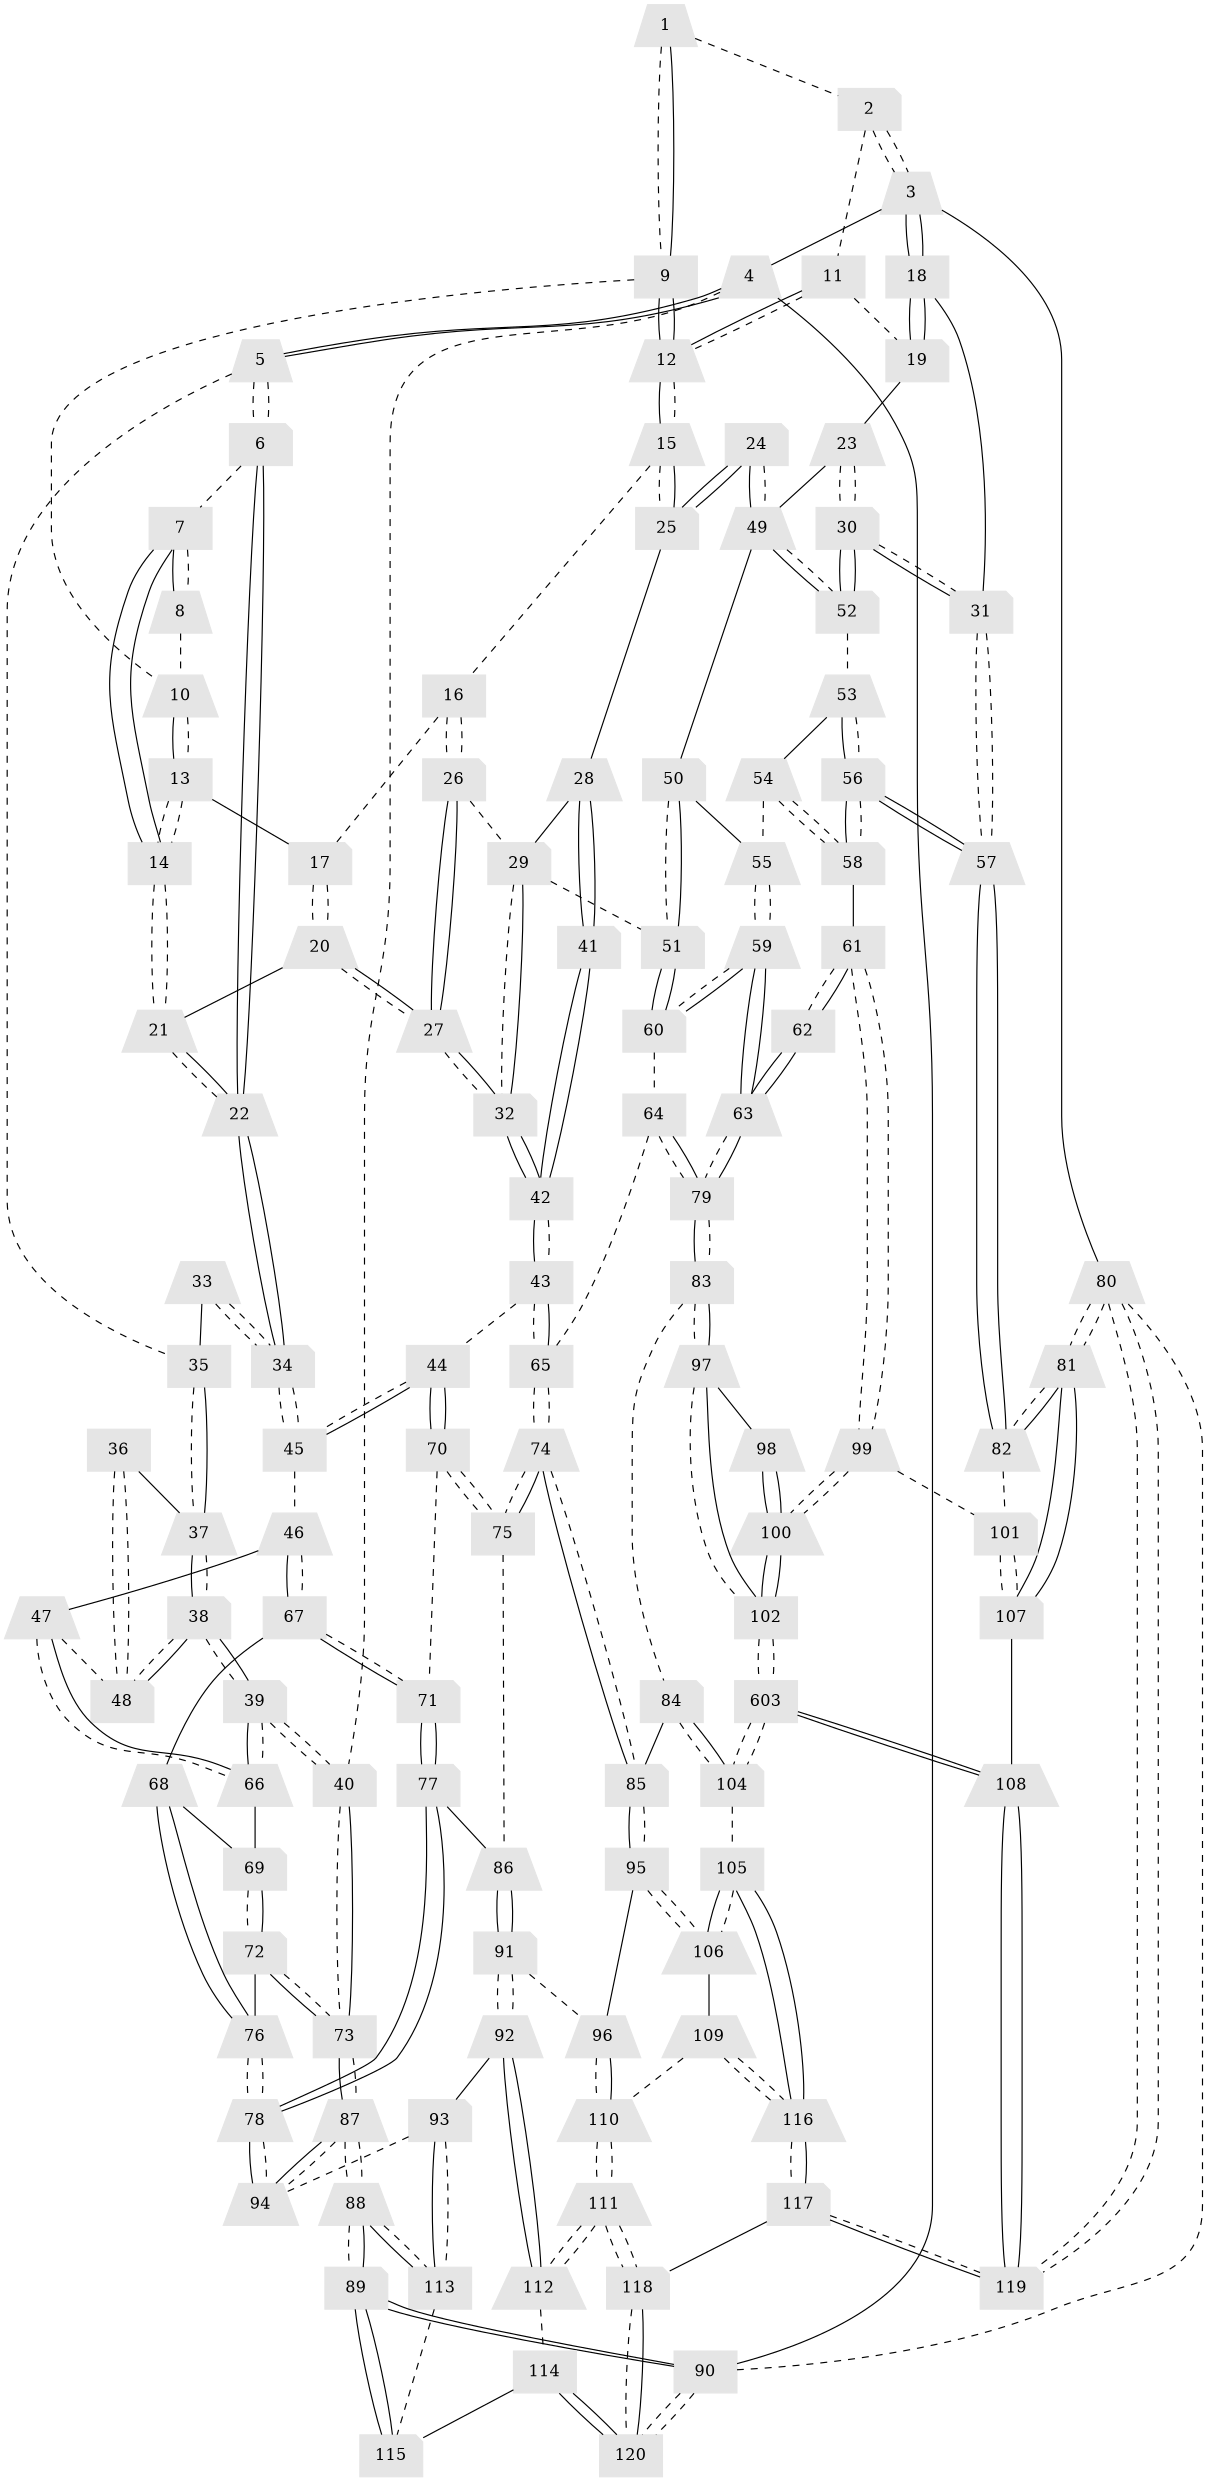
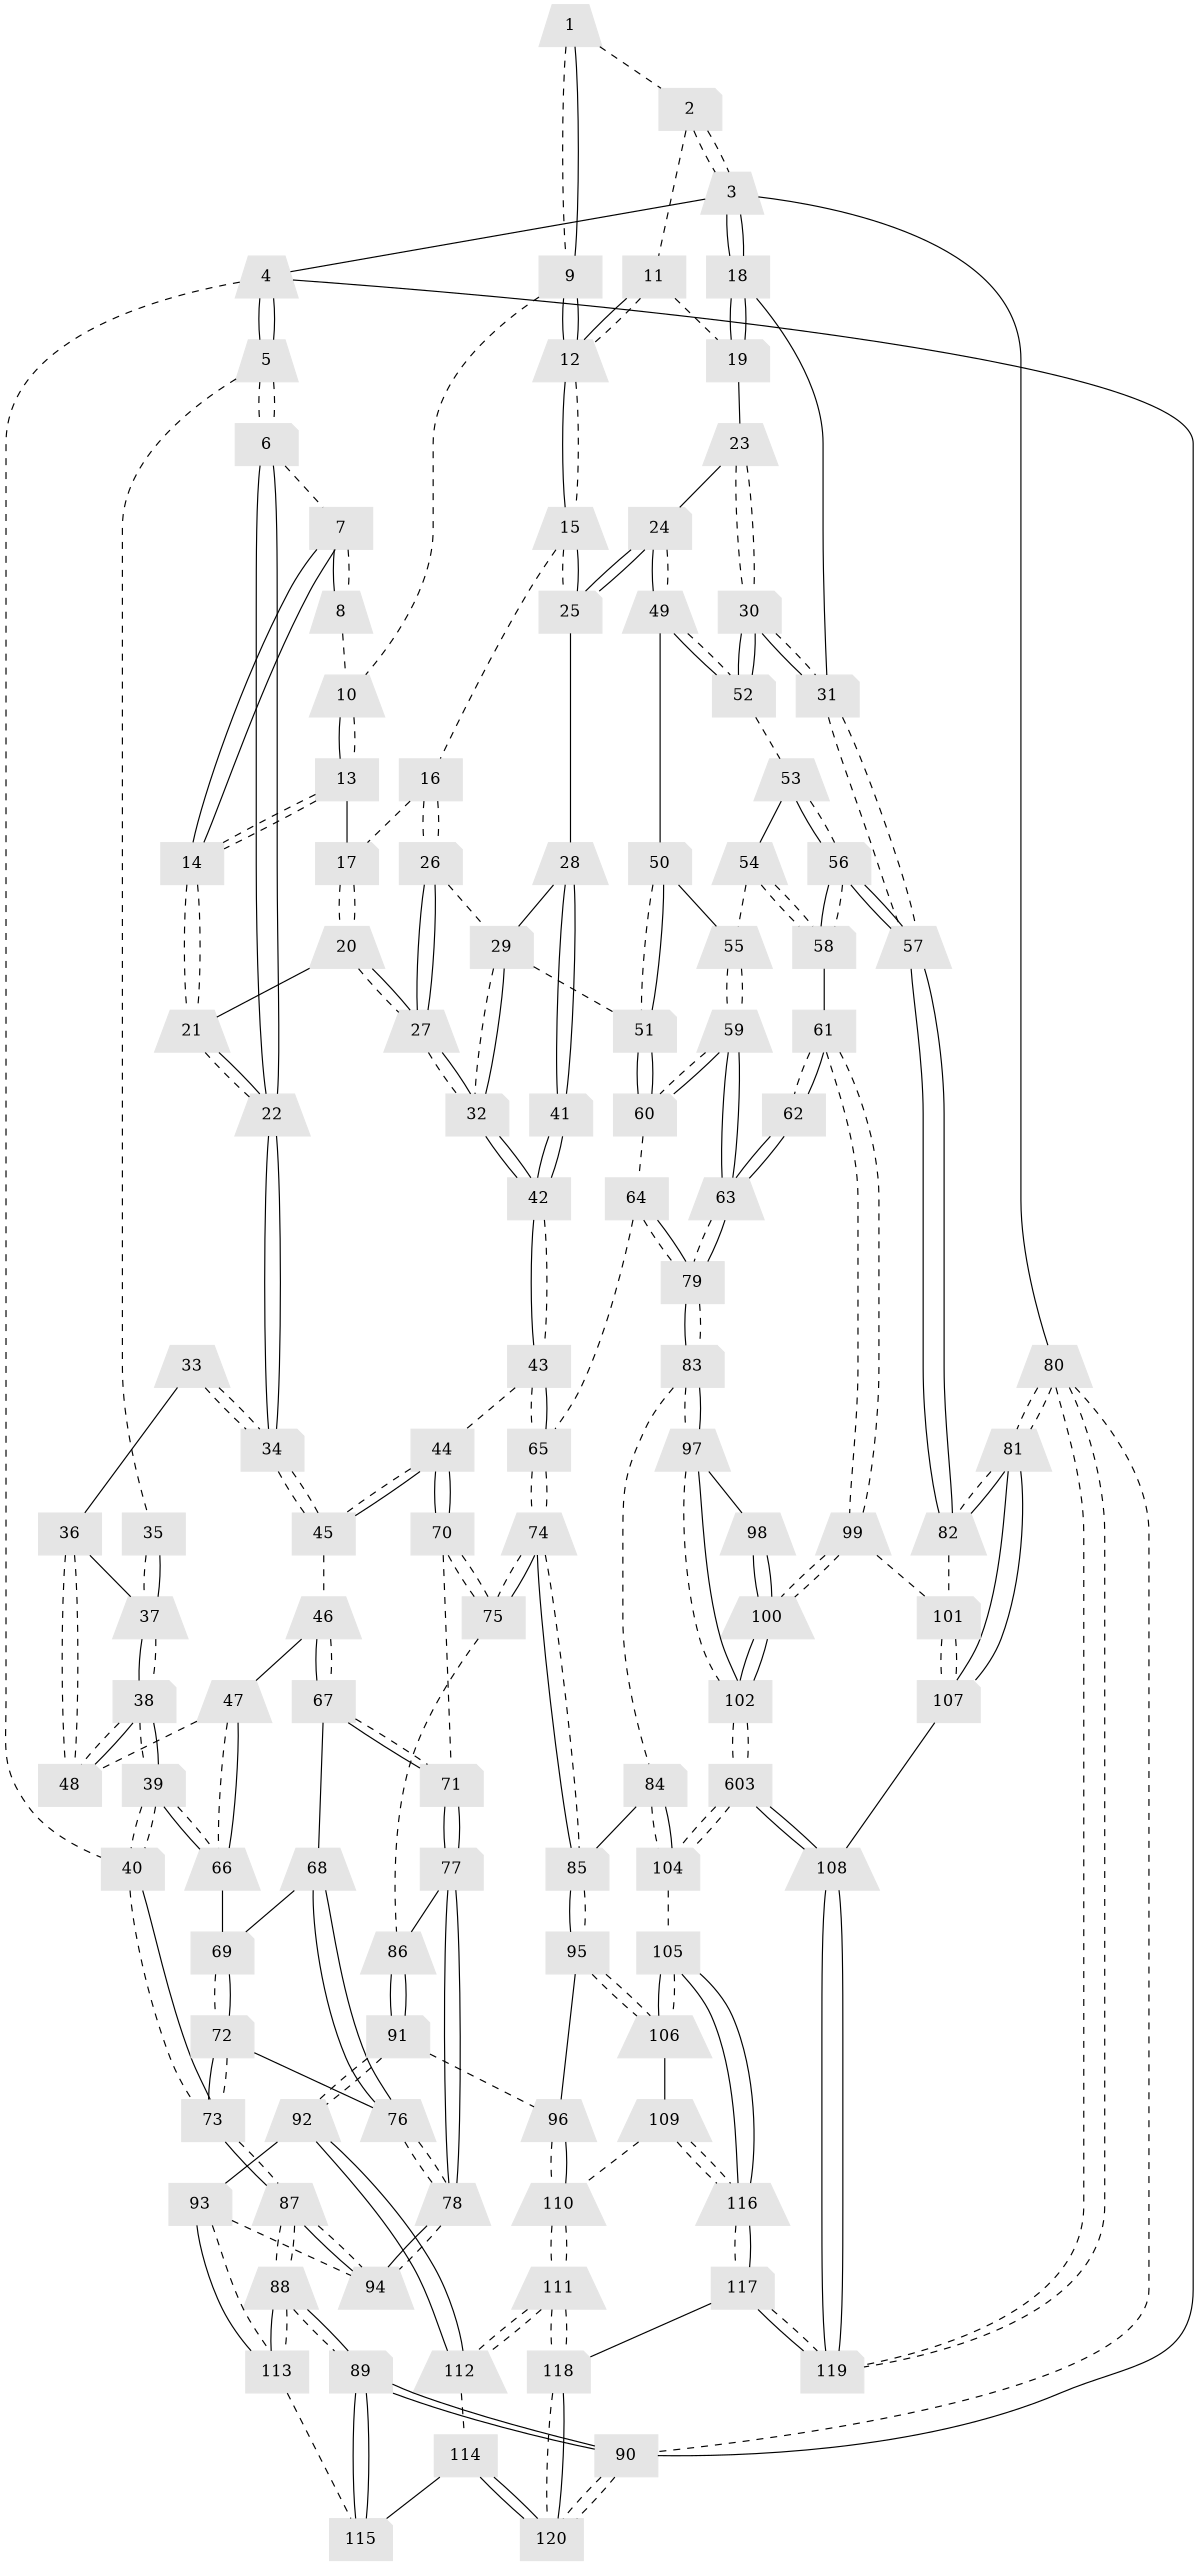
edge "23" -- "49": now "23" -- "24"
edge "33" -- "35": now "33" -- "36"
